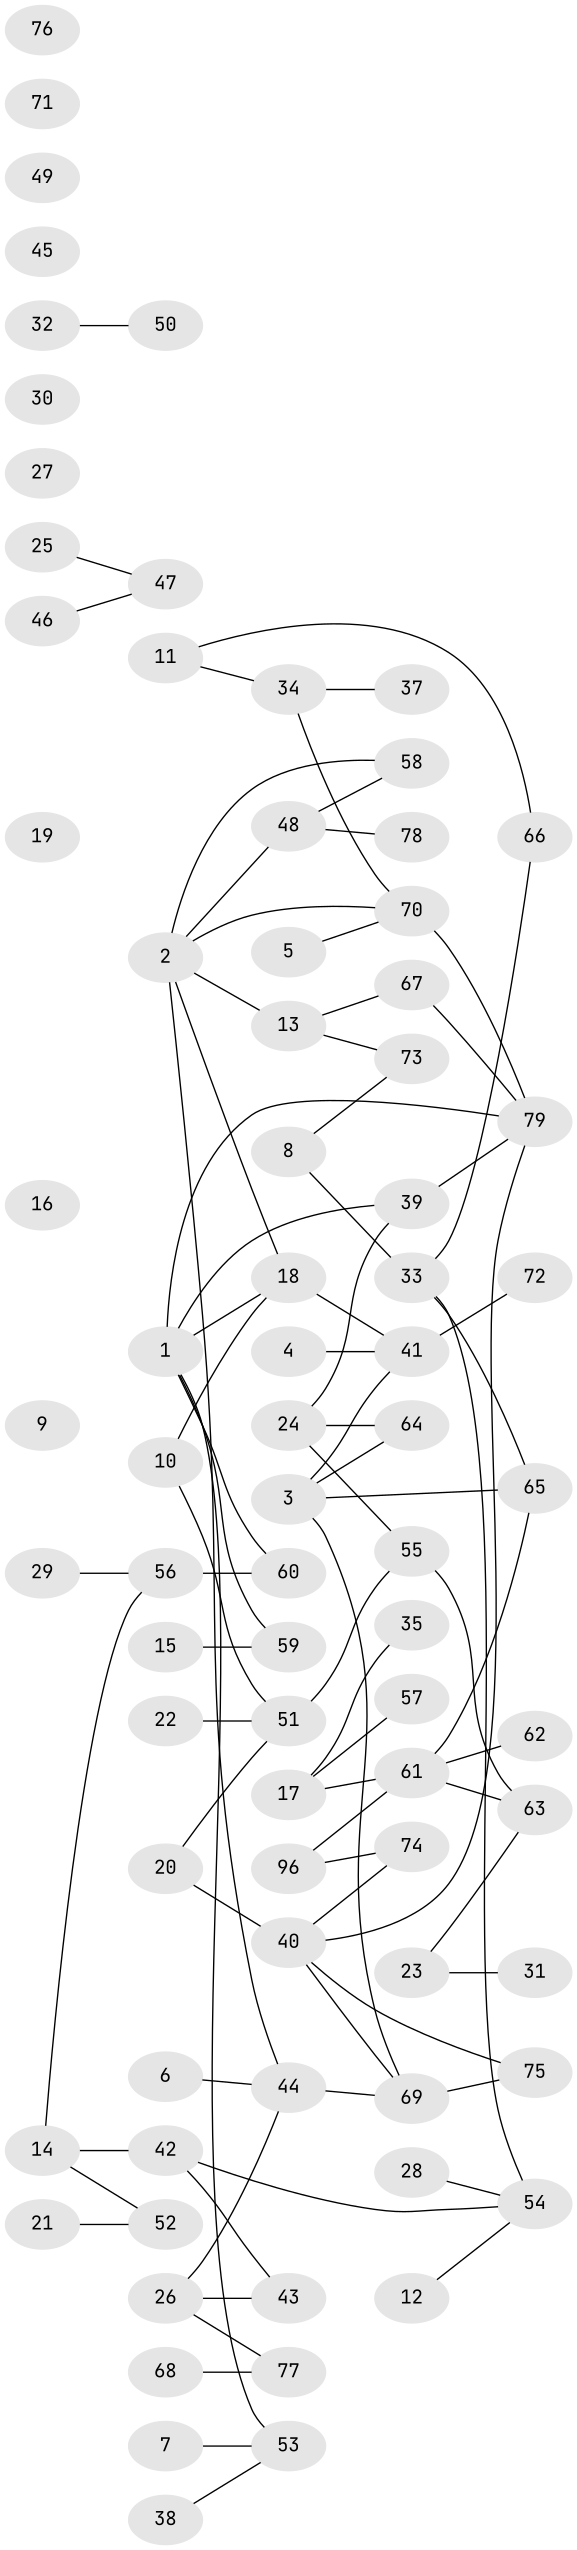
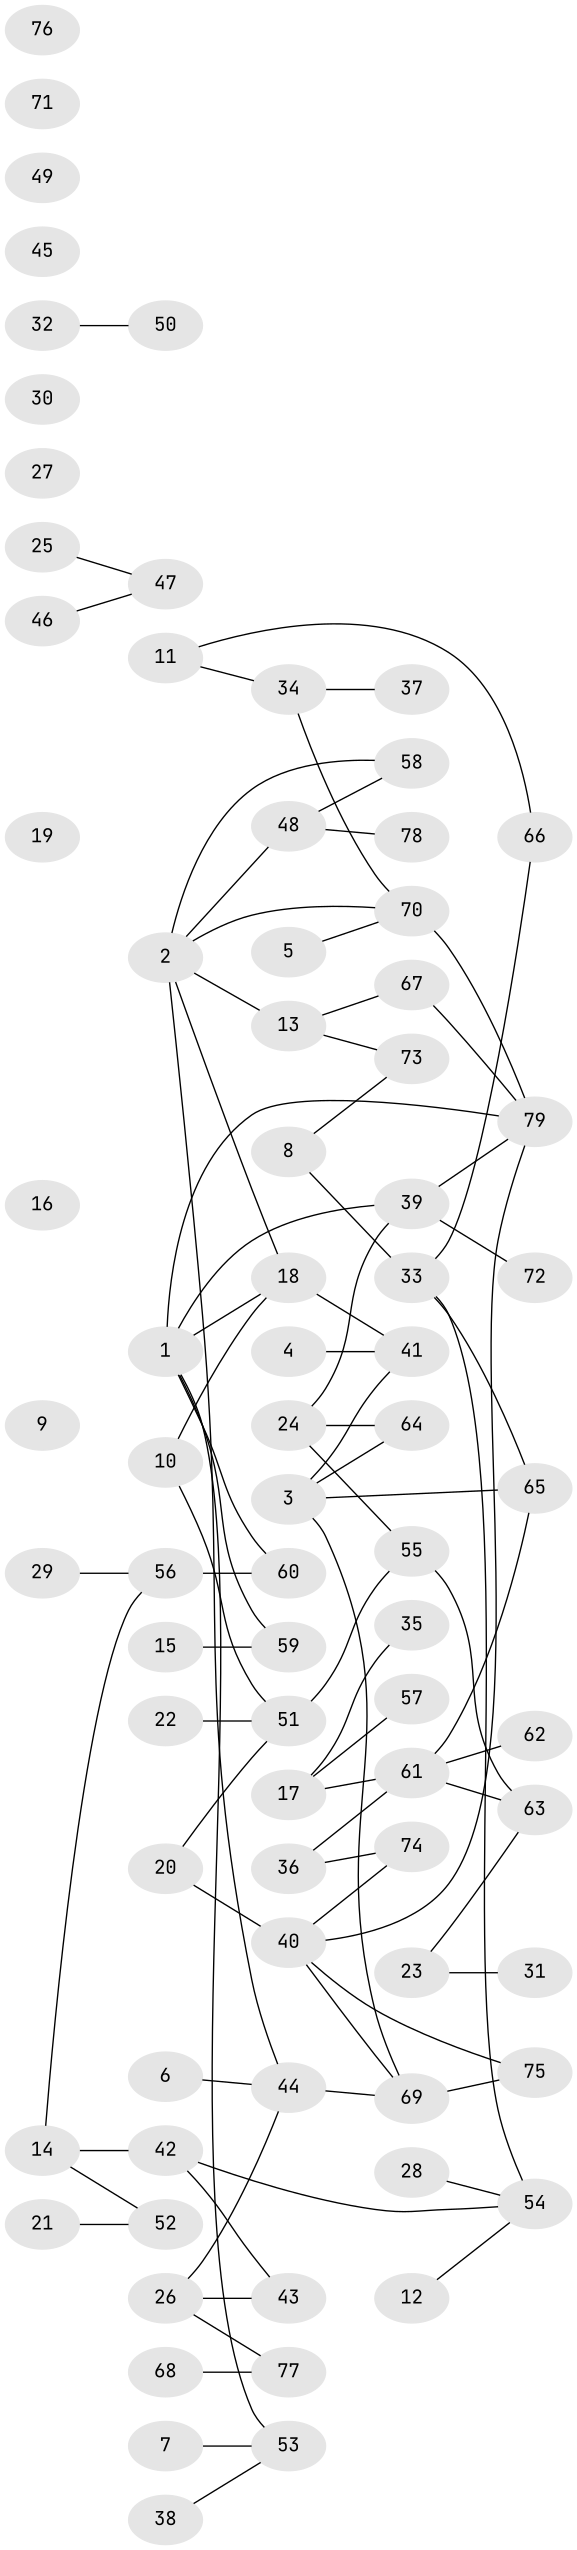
edge "72" -- "41": now "72" -- "39"
node "96": label "96" -> "36"
